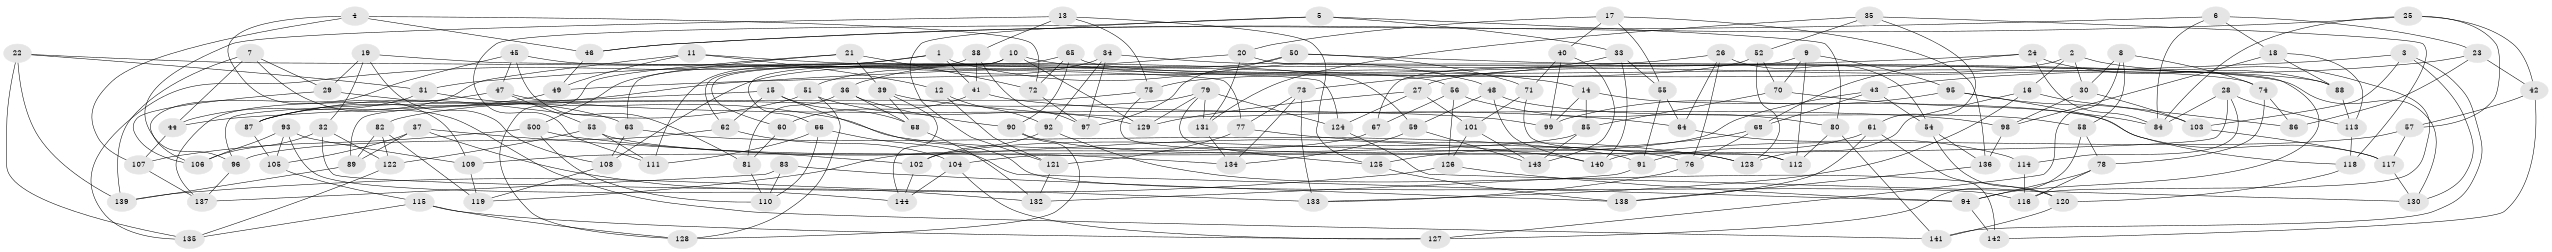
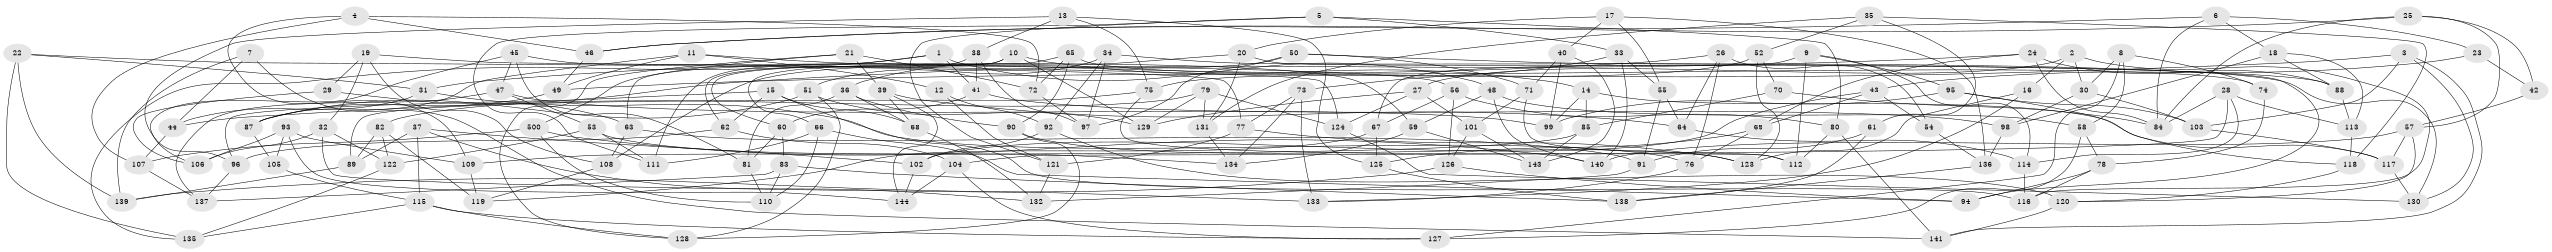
edge "7" -- "29": removed
edge "9" -- "70": now "9" -- "114"
node "86": removed
edge "60" -- "83": added
edge "37" -- "105": now "37" -- "115"
edge "79" -- "125": now "67" -- "125"
edge "54" -- "120": now "57" -- "120"
node "142": removed
